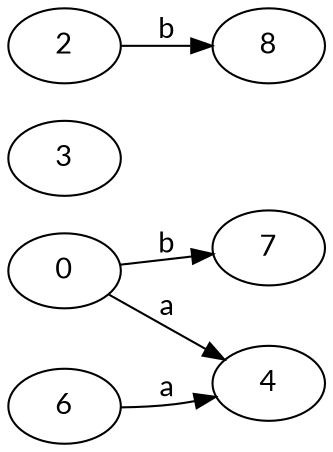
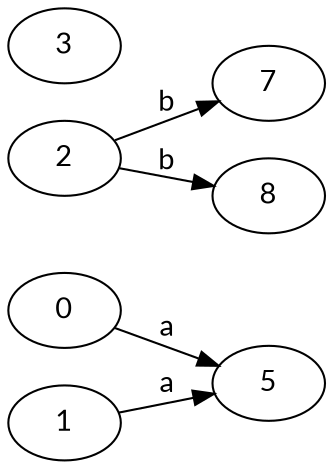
edge "0" -> "7": now "2" -> "7"
node "4": label "4" -> "5"
node "6": label "6" -> "1"
